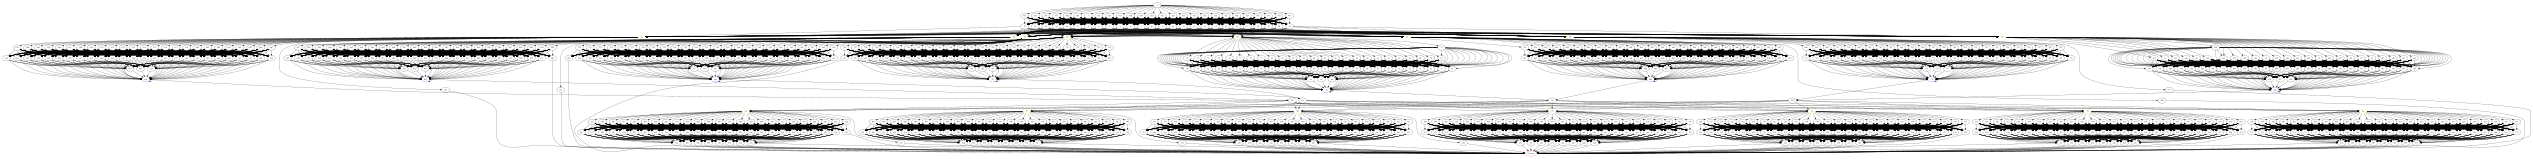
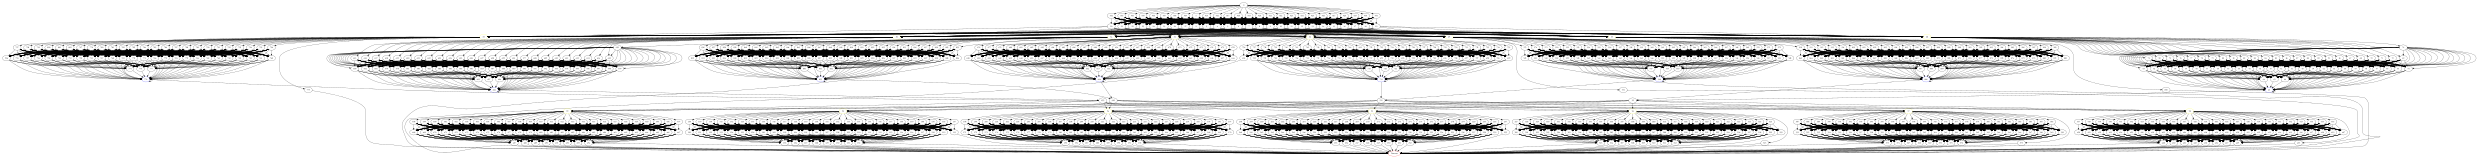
node "665": removed
